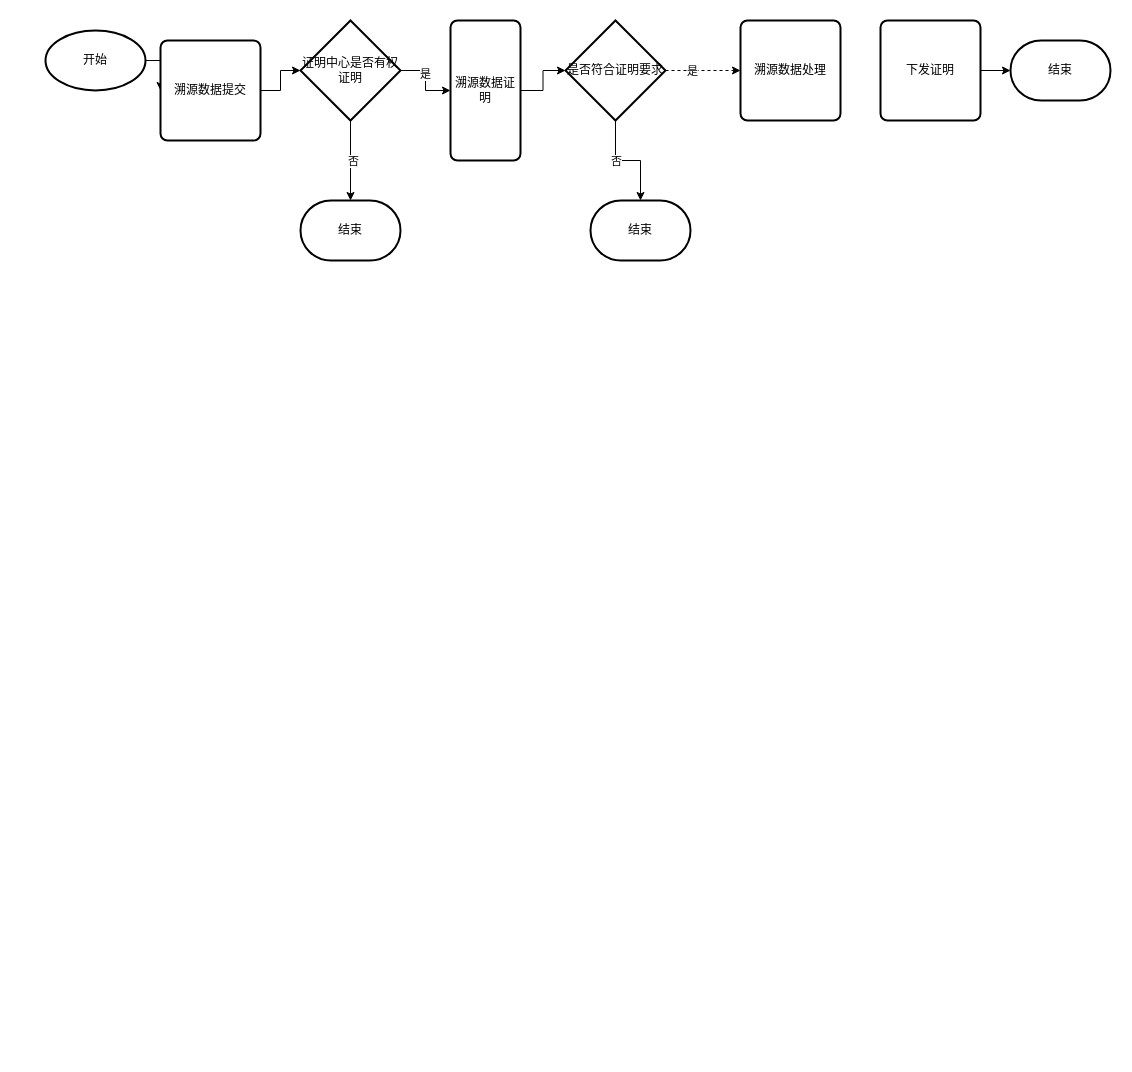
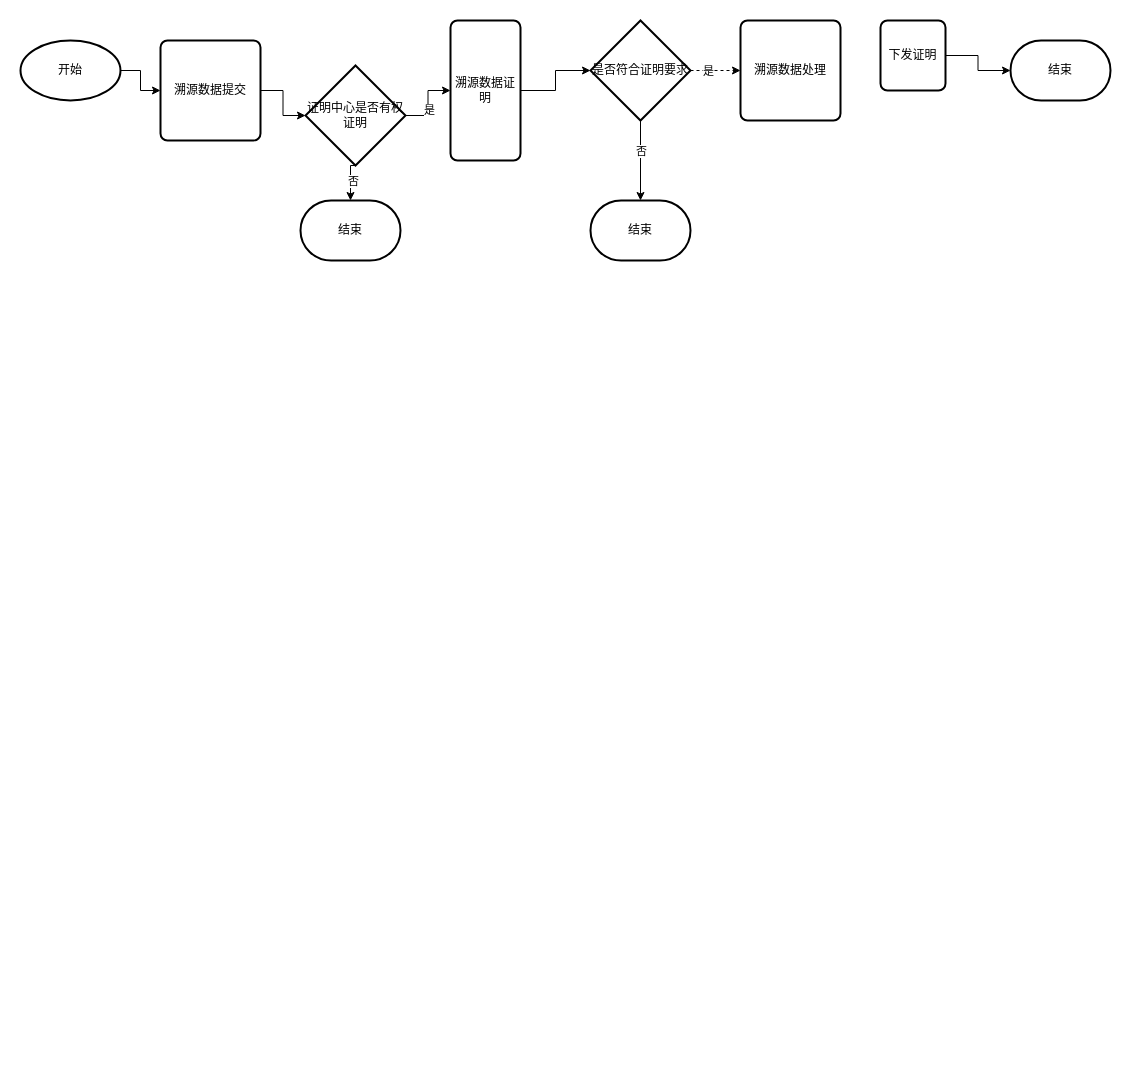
node "开始": moved (96, 61) -> (71, 71)
node "证明中心是否有权证明": moved (351, 71) -> (356, 116)
node "是否符合证明要求": moved (616, 71) -> (641, 71)
node "下发证明": size 100x100 -> 65x70
